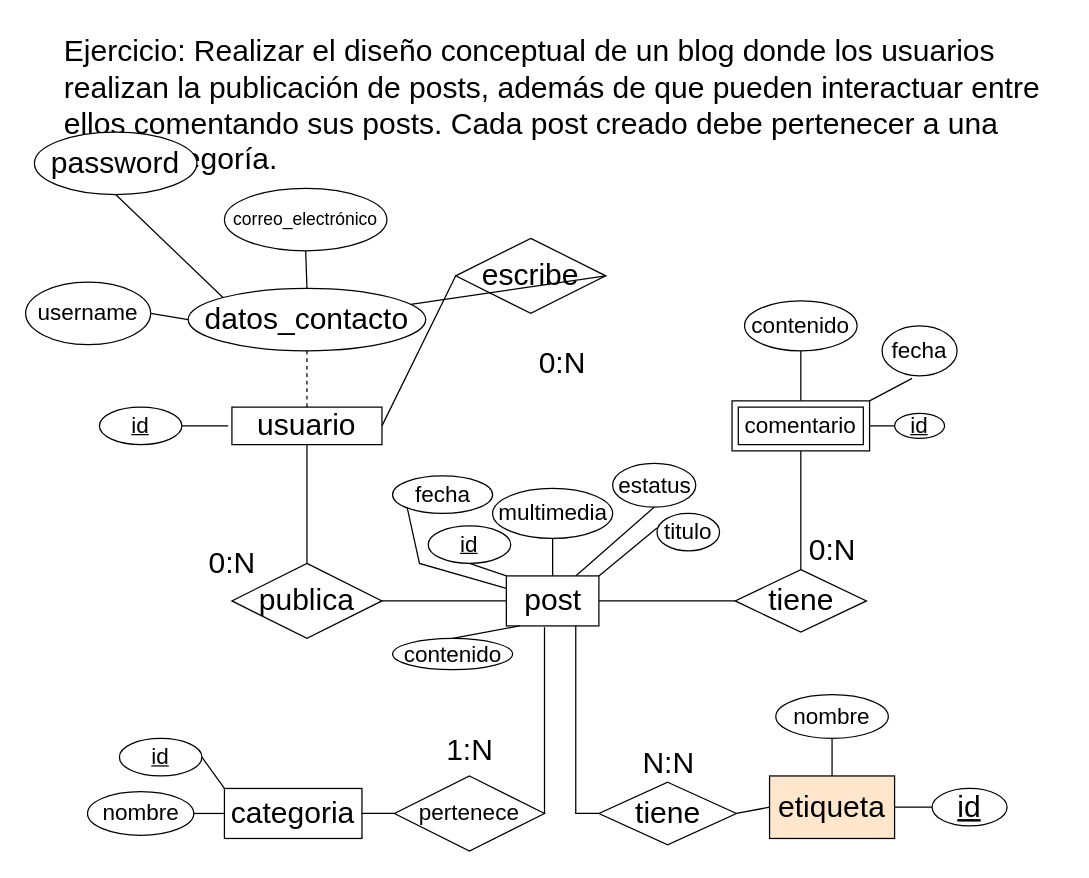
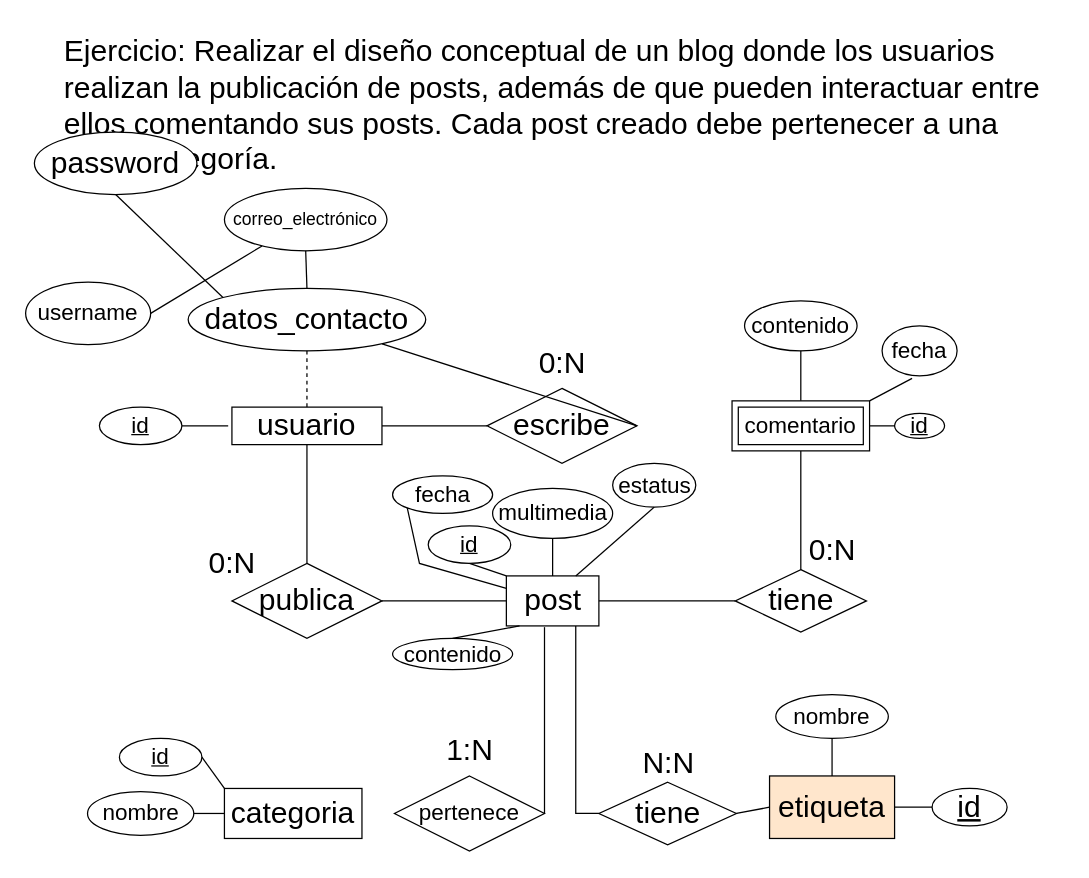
node "escribe": moved (531, 276) -> (562, 426)
edge "username" -- "datos_contacto": now "username" -- "correo_electrónico"
node "titulo": removed
edge "titulo" -- "post": removed
edge "categoria" -- "pertenece": removed
